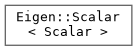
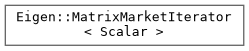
node "Eigen::Scalar < Scalar >": label "Eigen::Scalar < Scalar >" -> "Eigen::MatrixMarketIterator < Scalar >"
